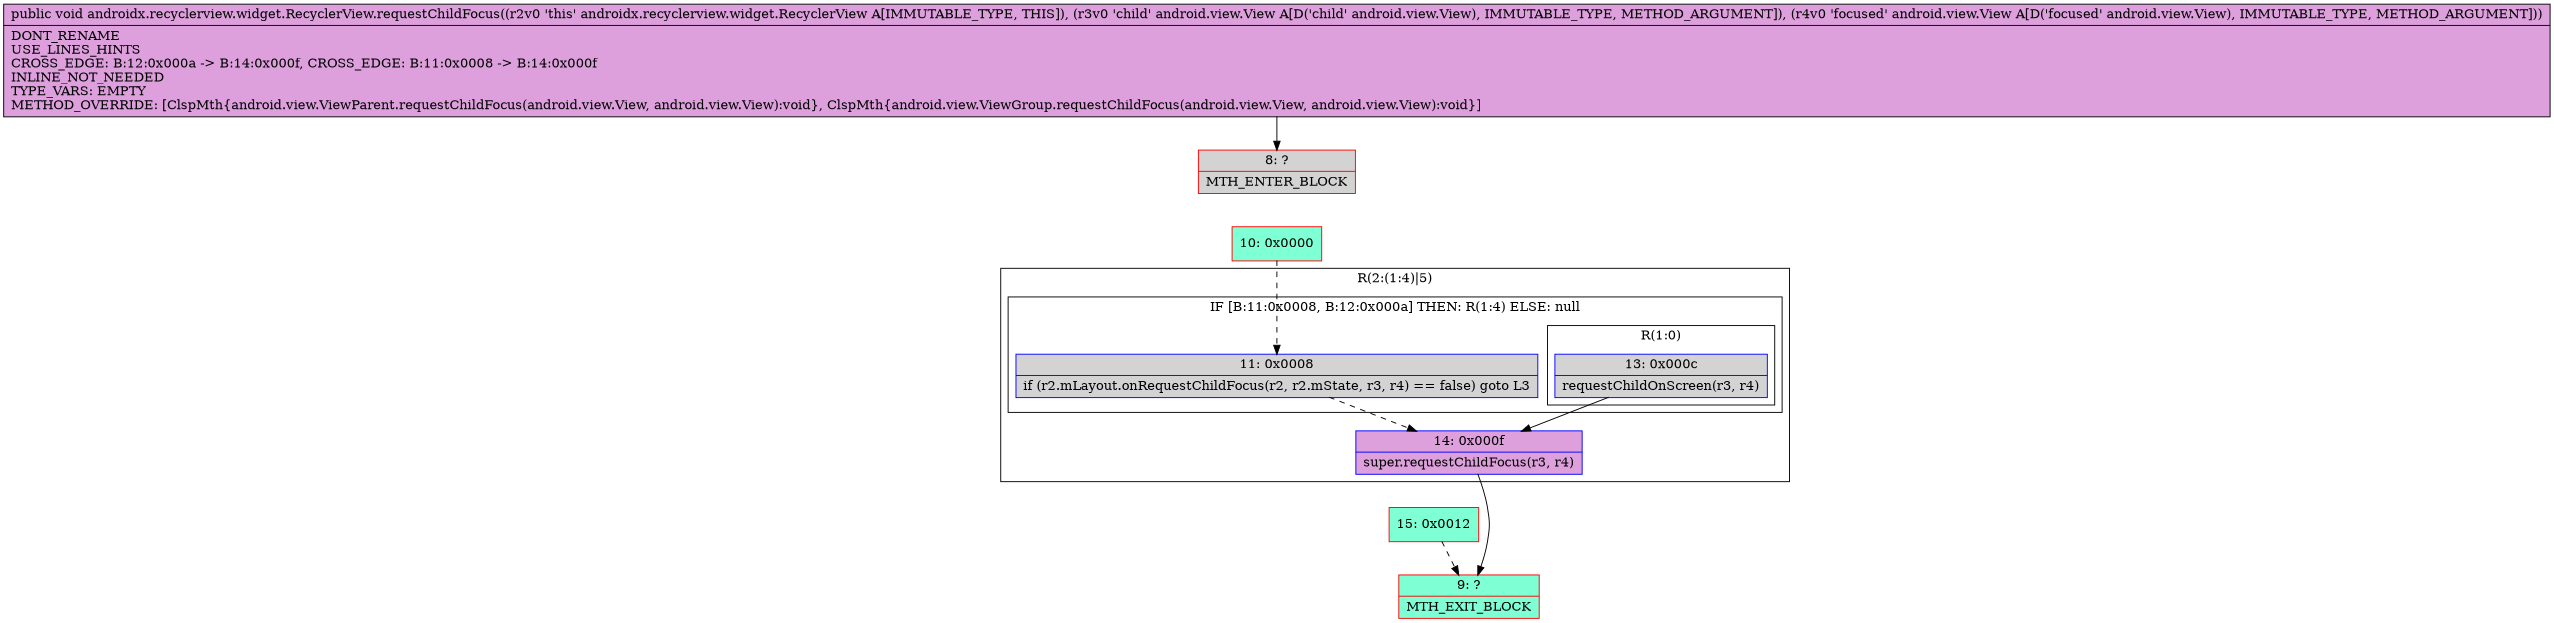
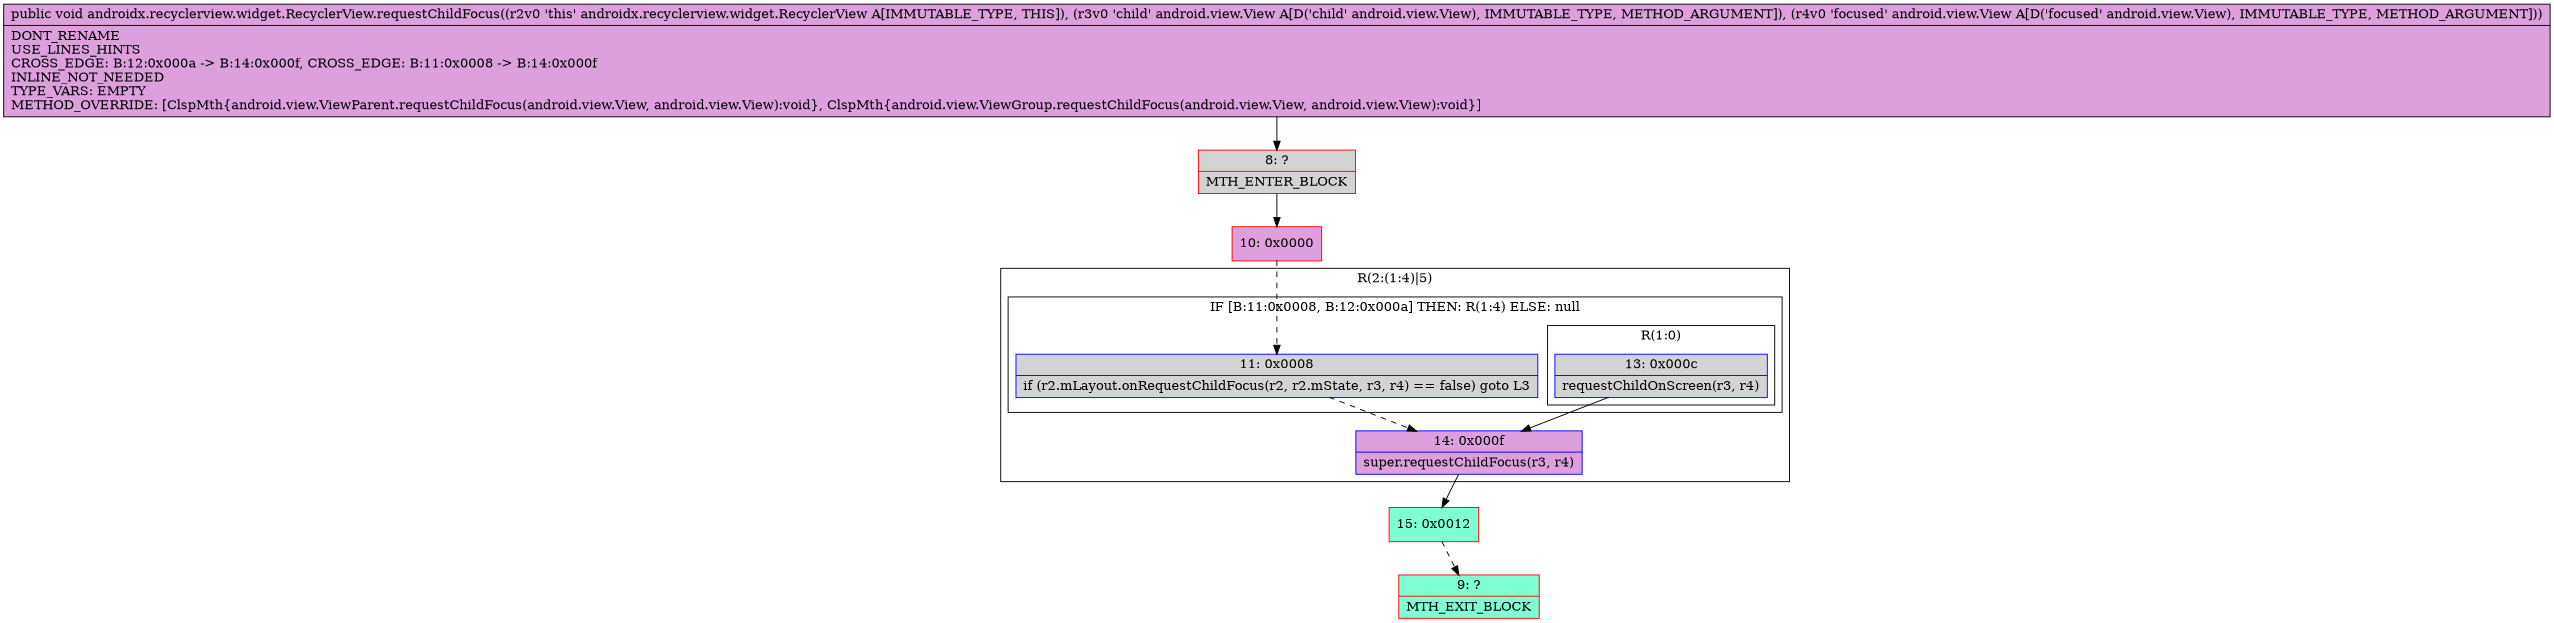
edge "8: ?" -> "10: 0x0000": added
node "10: 0x0000": fillcolor aquamarine -> plum
edge "14: 0x000f" -> "9: ?": now "14: 0x000f" -> "15: 0x0012"
